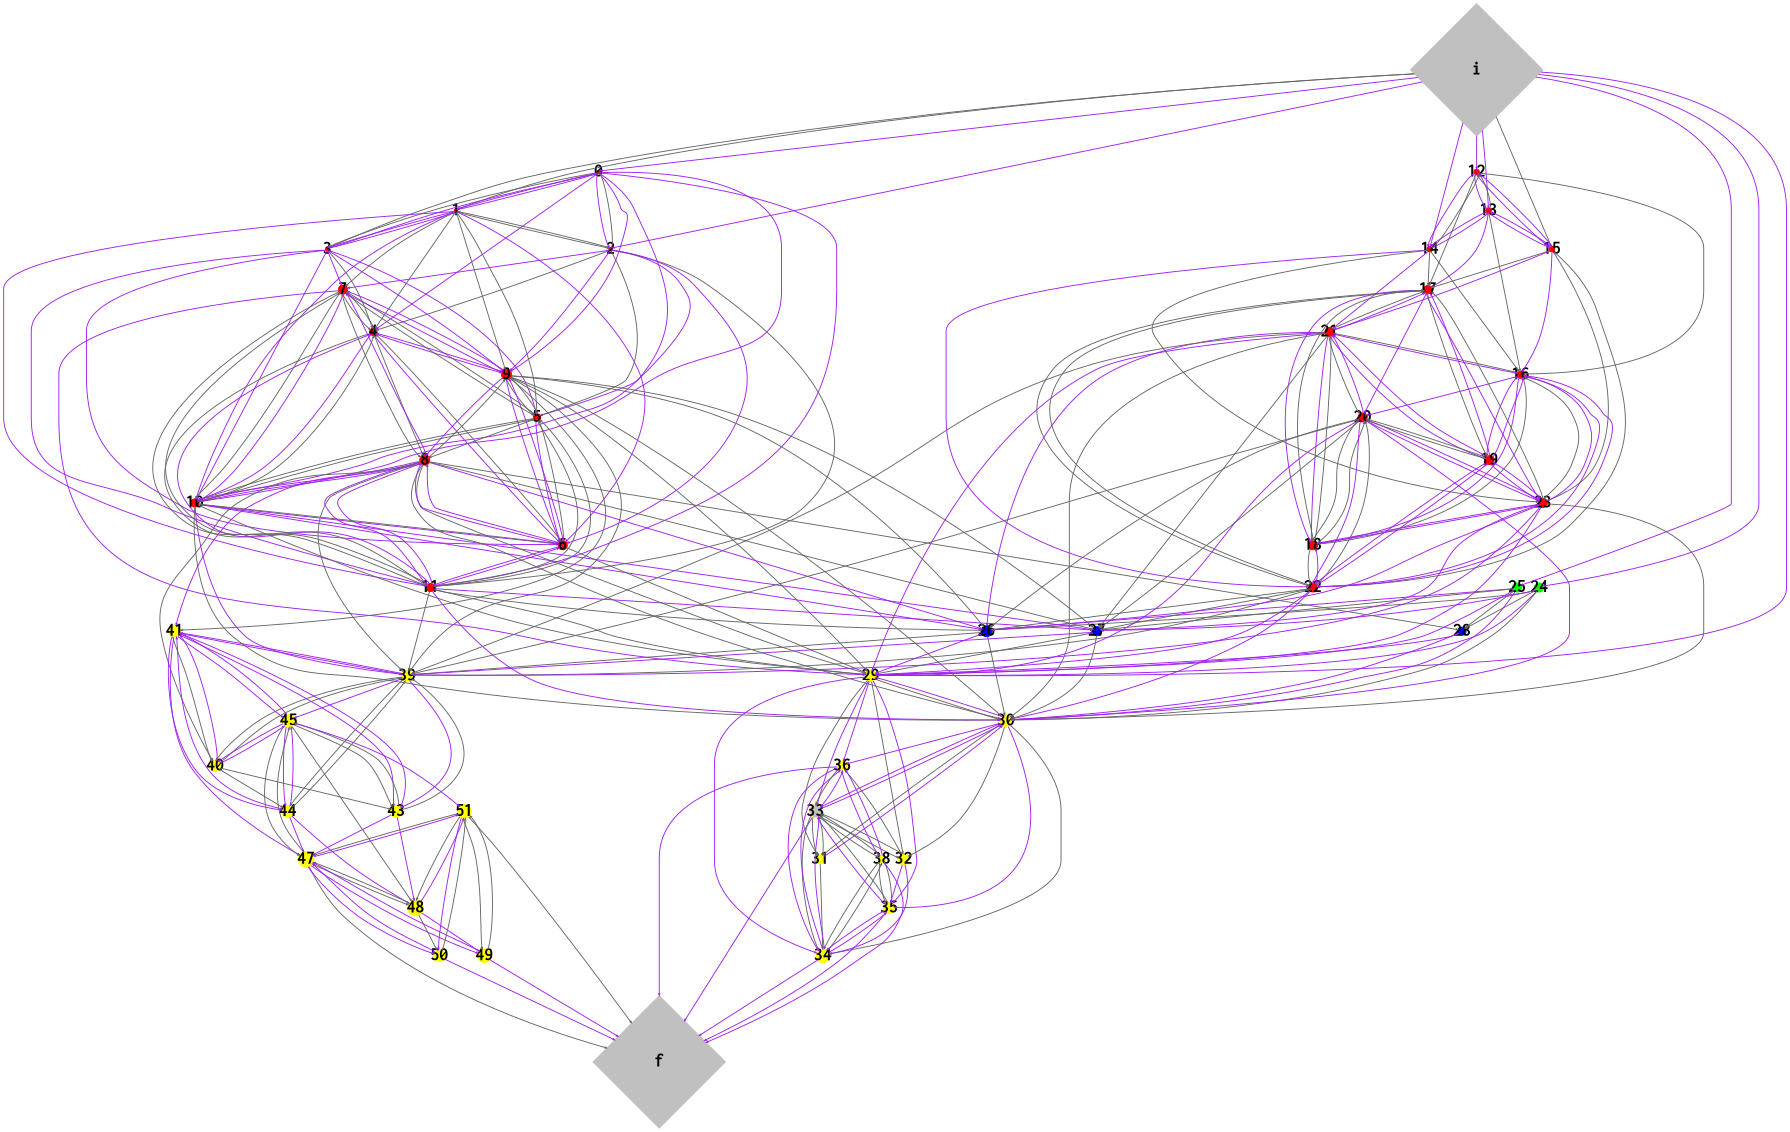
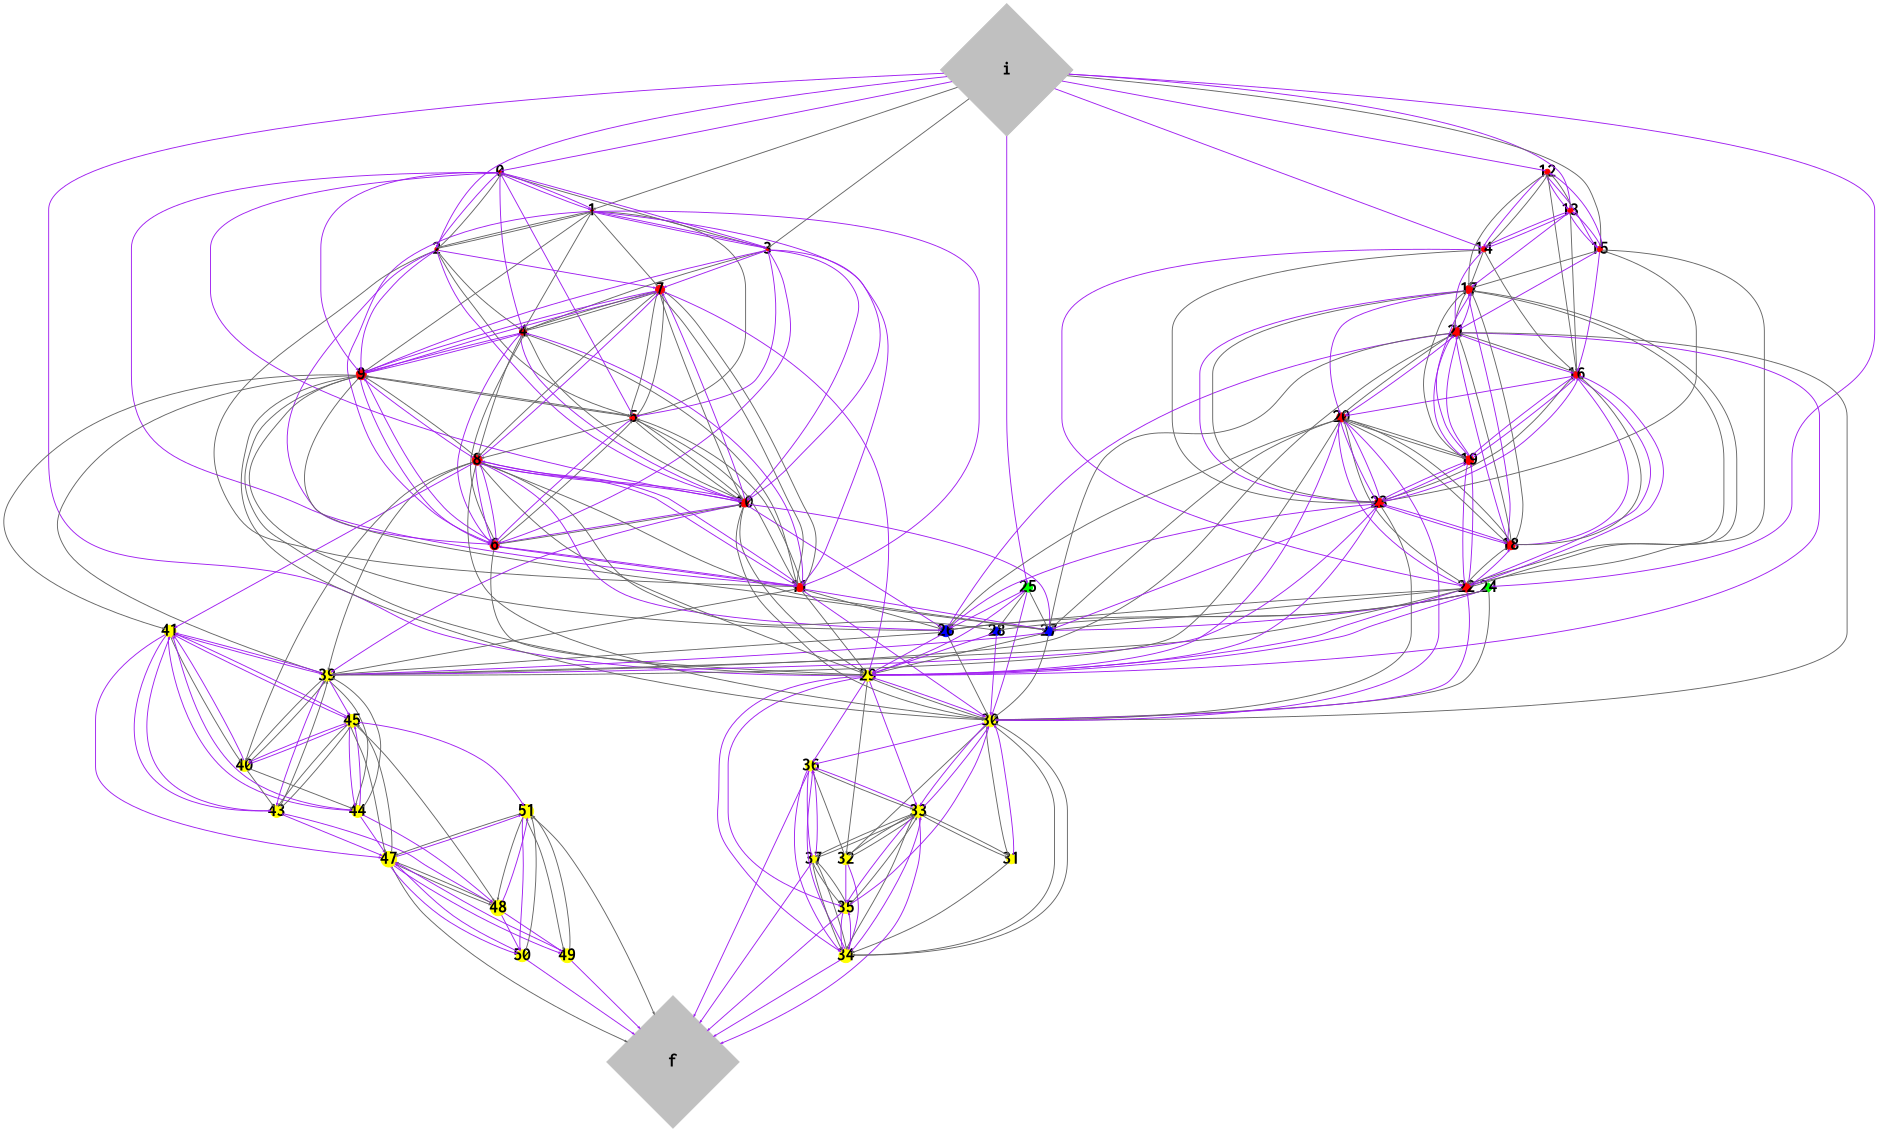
node "24": shape circle -> diamond
edge "29" -> "31": removed
node "33": fillcolor gray -> yellow
node "38": label "38" -> "37"
edge "34" -> "30": added
edge "48" -> "50": color gray40 -> purple
